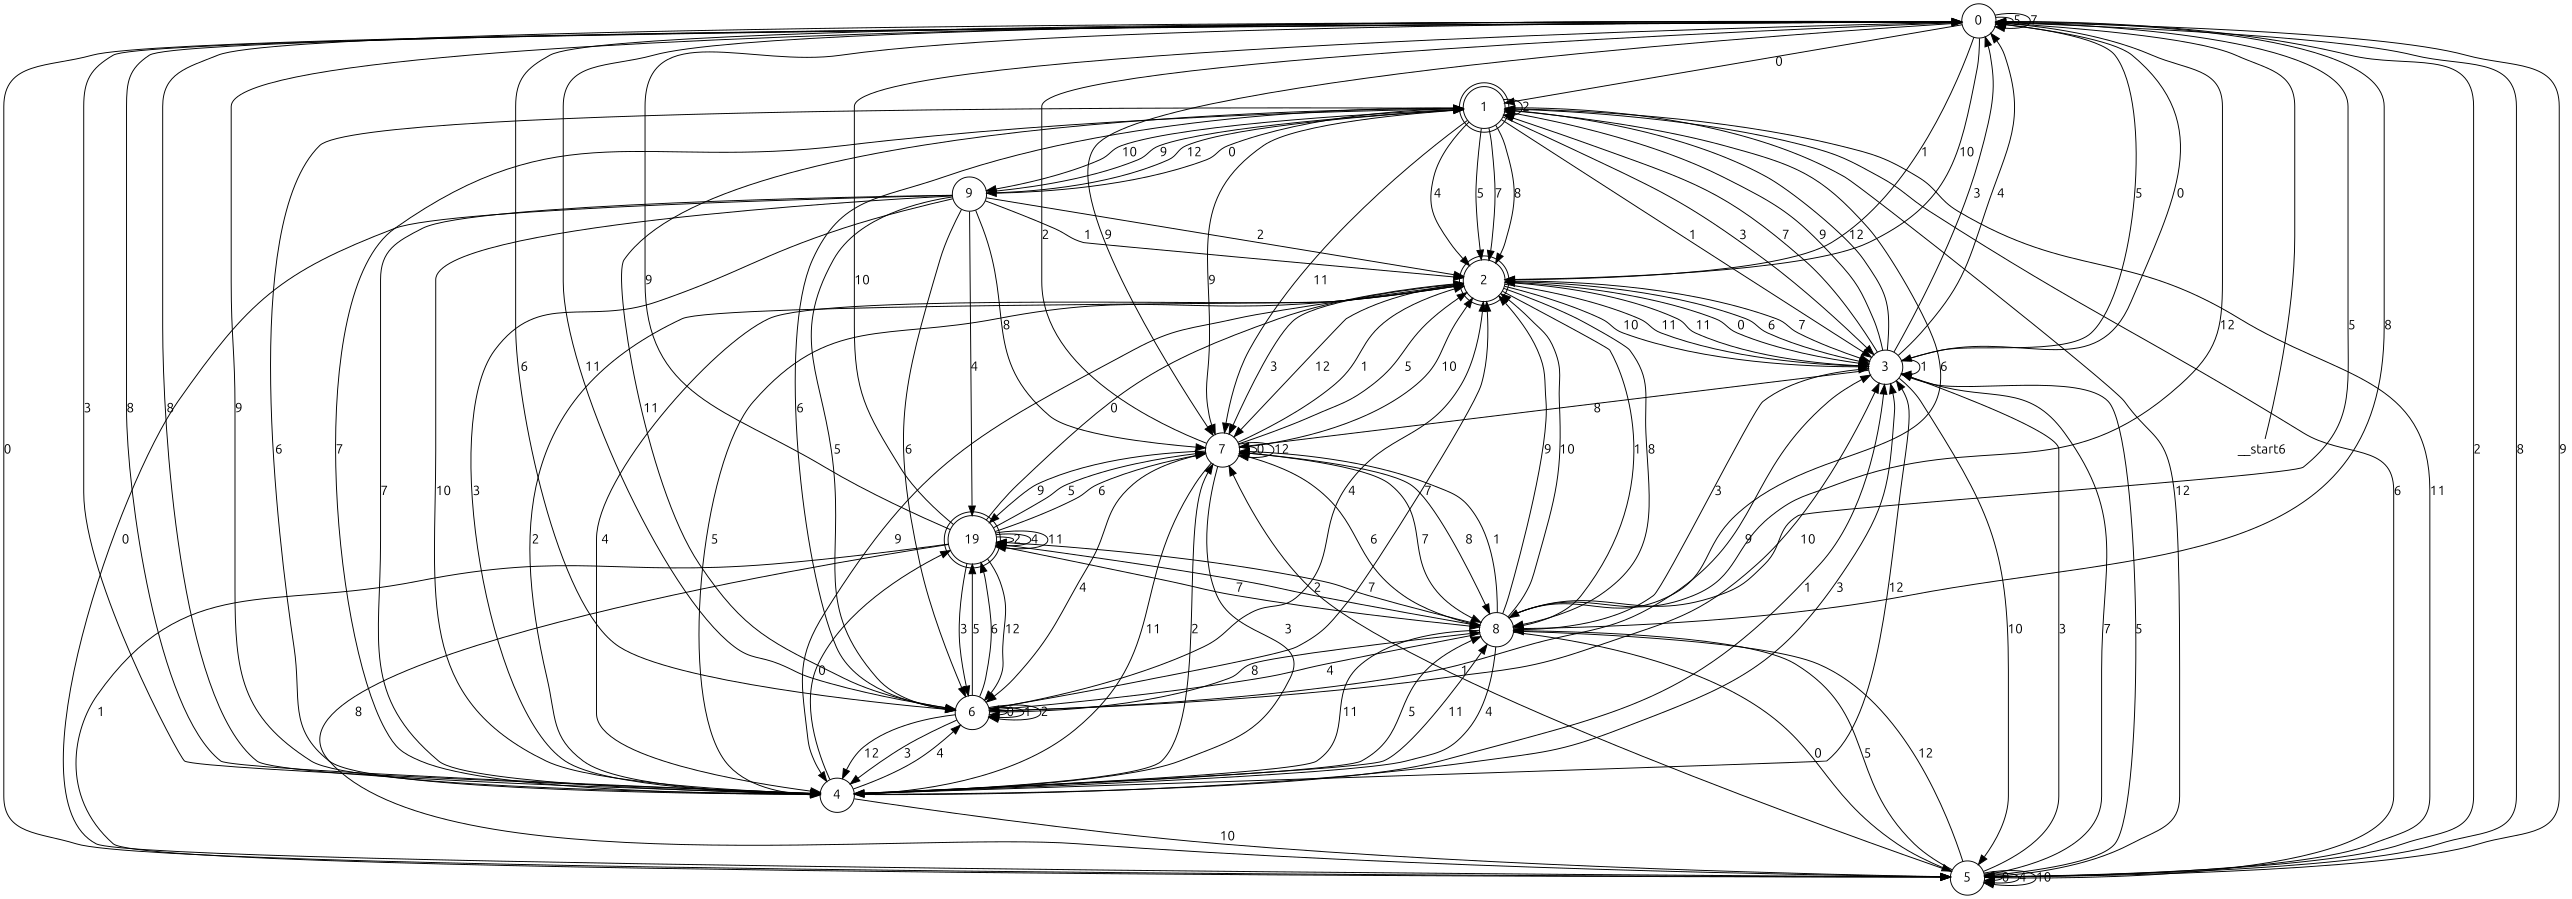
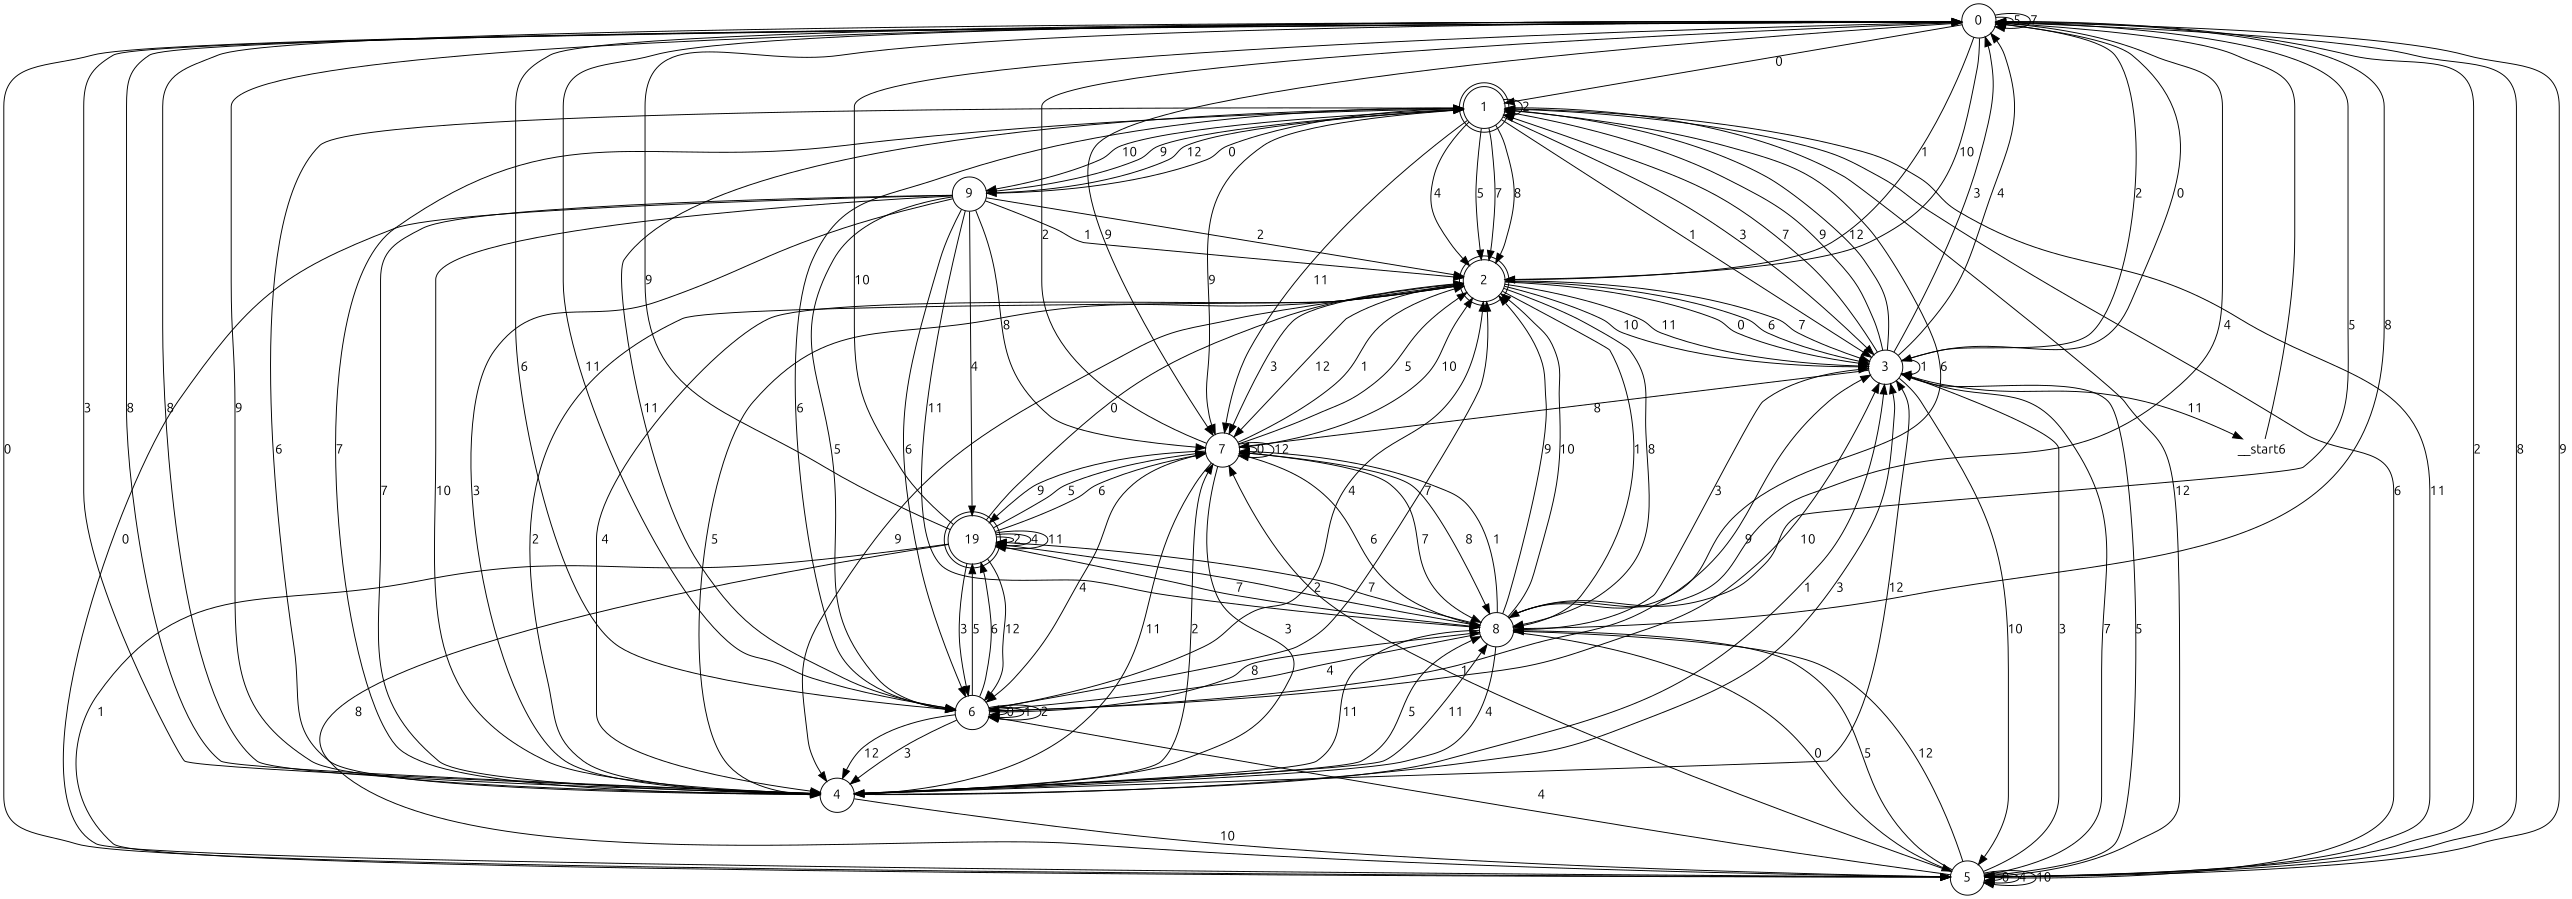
edge "0" -> "3": label "5" -> "2"
edge "0" -> "8": label "12" -> "4"
edge "3" -> "2": now "3" -> "__start6"
edge "9" -> "8": added, label "11"
edge "4" -> "19": removed, label "0"
edge "4" -> "6": now "5" -> "6"
